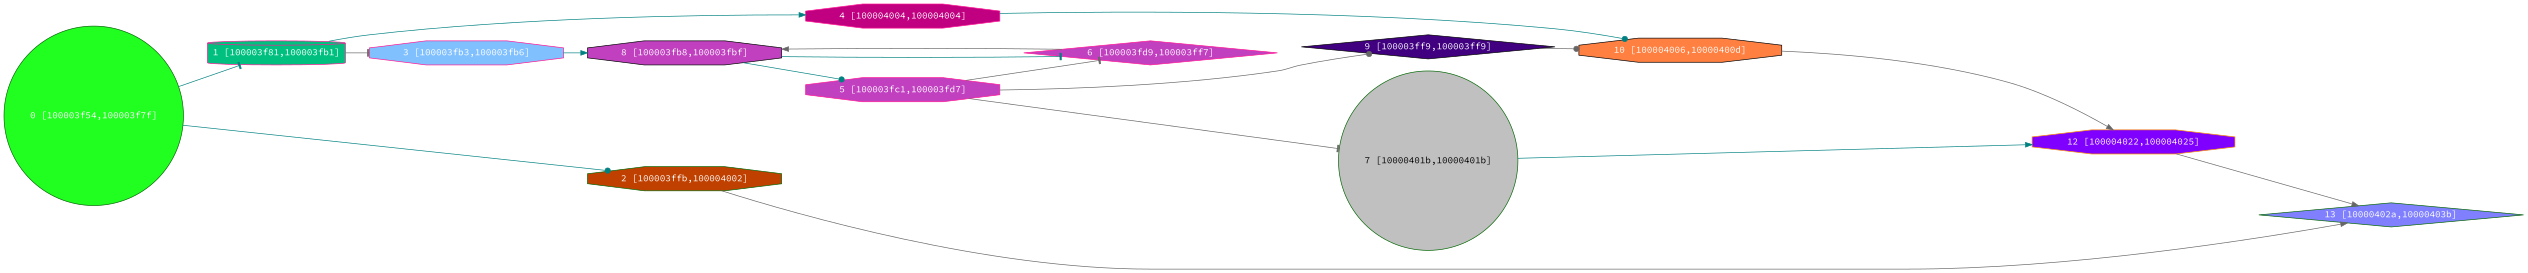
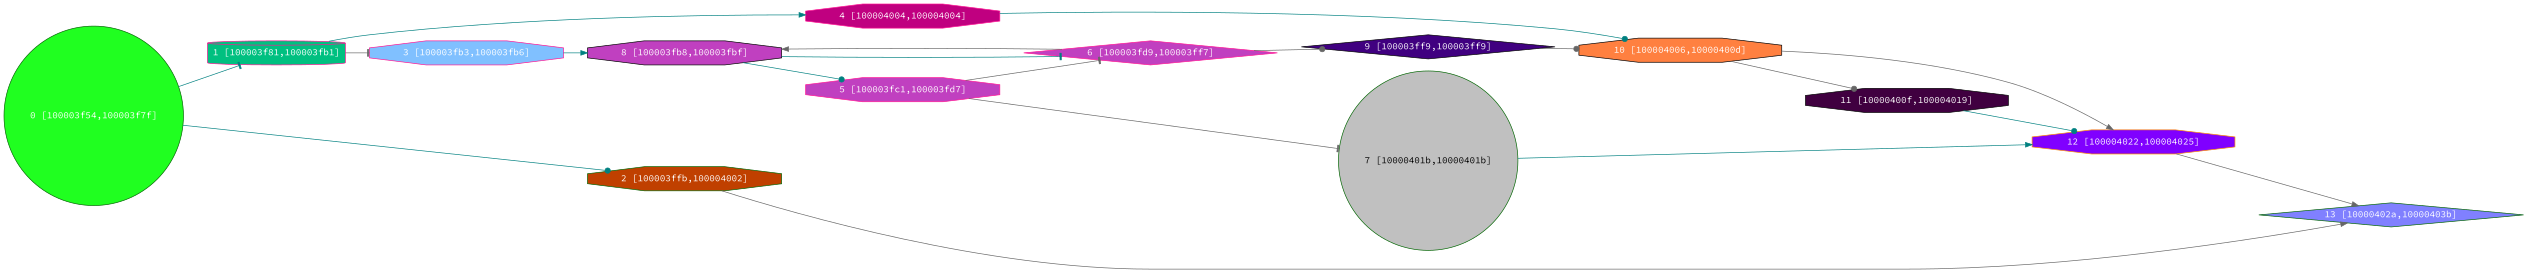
edge "5 [100003fc1,100003fd7]" -> "9 [100003ff9,100003ff9]": now "6 [100003fd9,100003ff7]" -> "9 [100003ff9,100003ff9]"
node "11 [10000400f,100004019]": added
